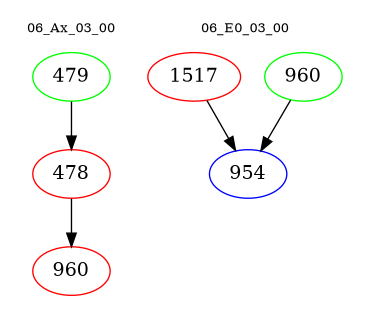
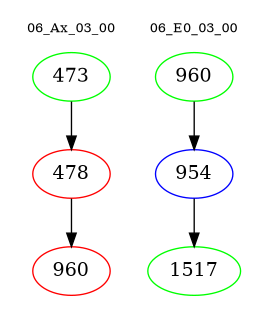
node "479": label "479" -> "473"
node "1517": color red -> green
edge "1517" -> "954": reversed
